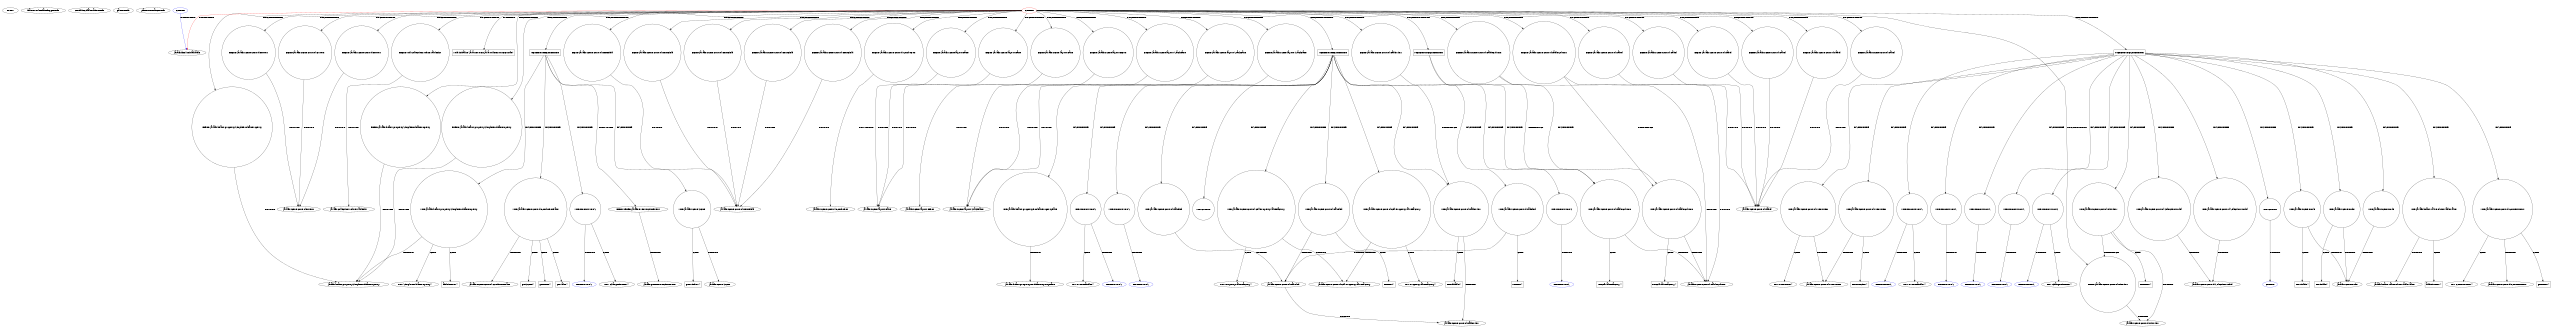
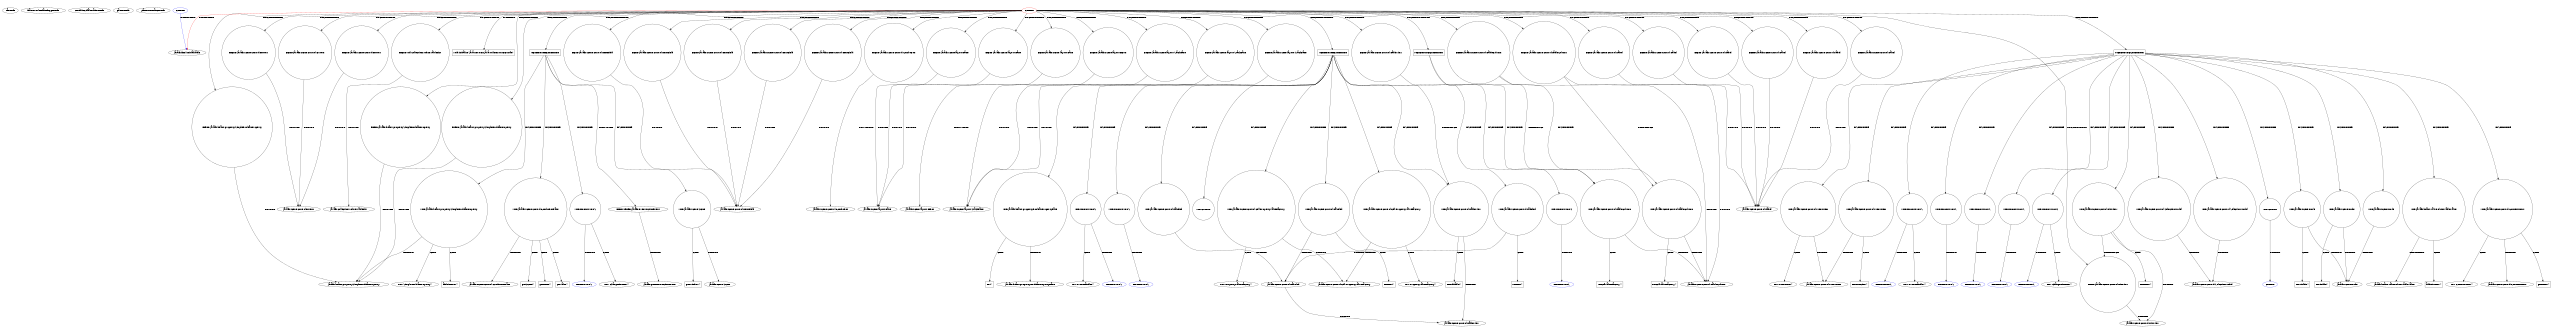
node "event": label "event" -> "baseInfo"
edge "FIELD:javafx.scene.layout.HBox" -> "javafx.scene.layout.HBox": label "OF_TYPE" -> "PARAMETER"
edge "VAR:javafx.beans.value.ObservableValue" -> "javafx.beans.value.ObservableValue": label "OF_TYPE" -> "OF_METHOD"
node "set()": added
